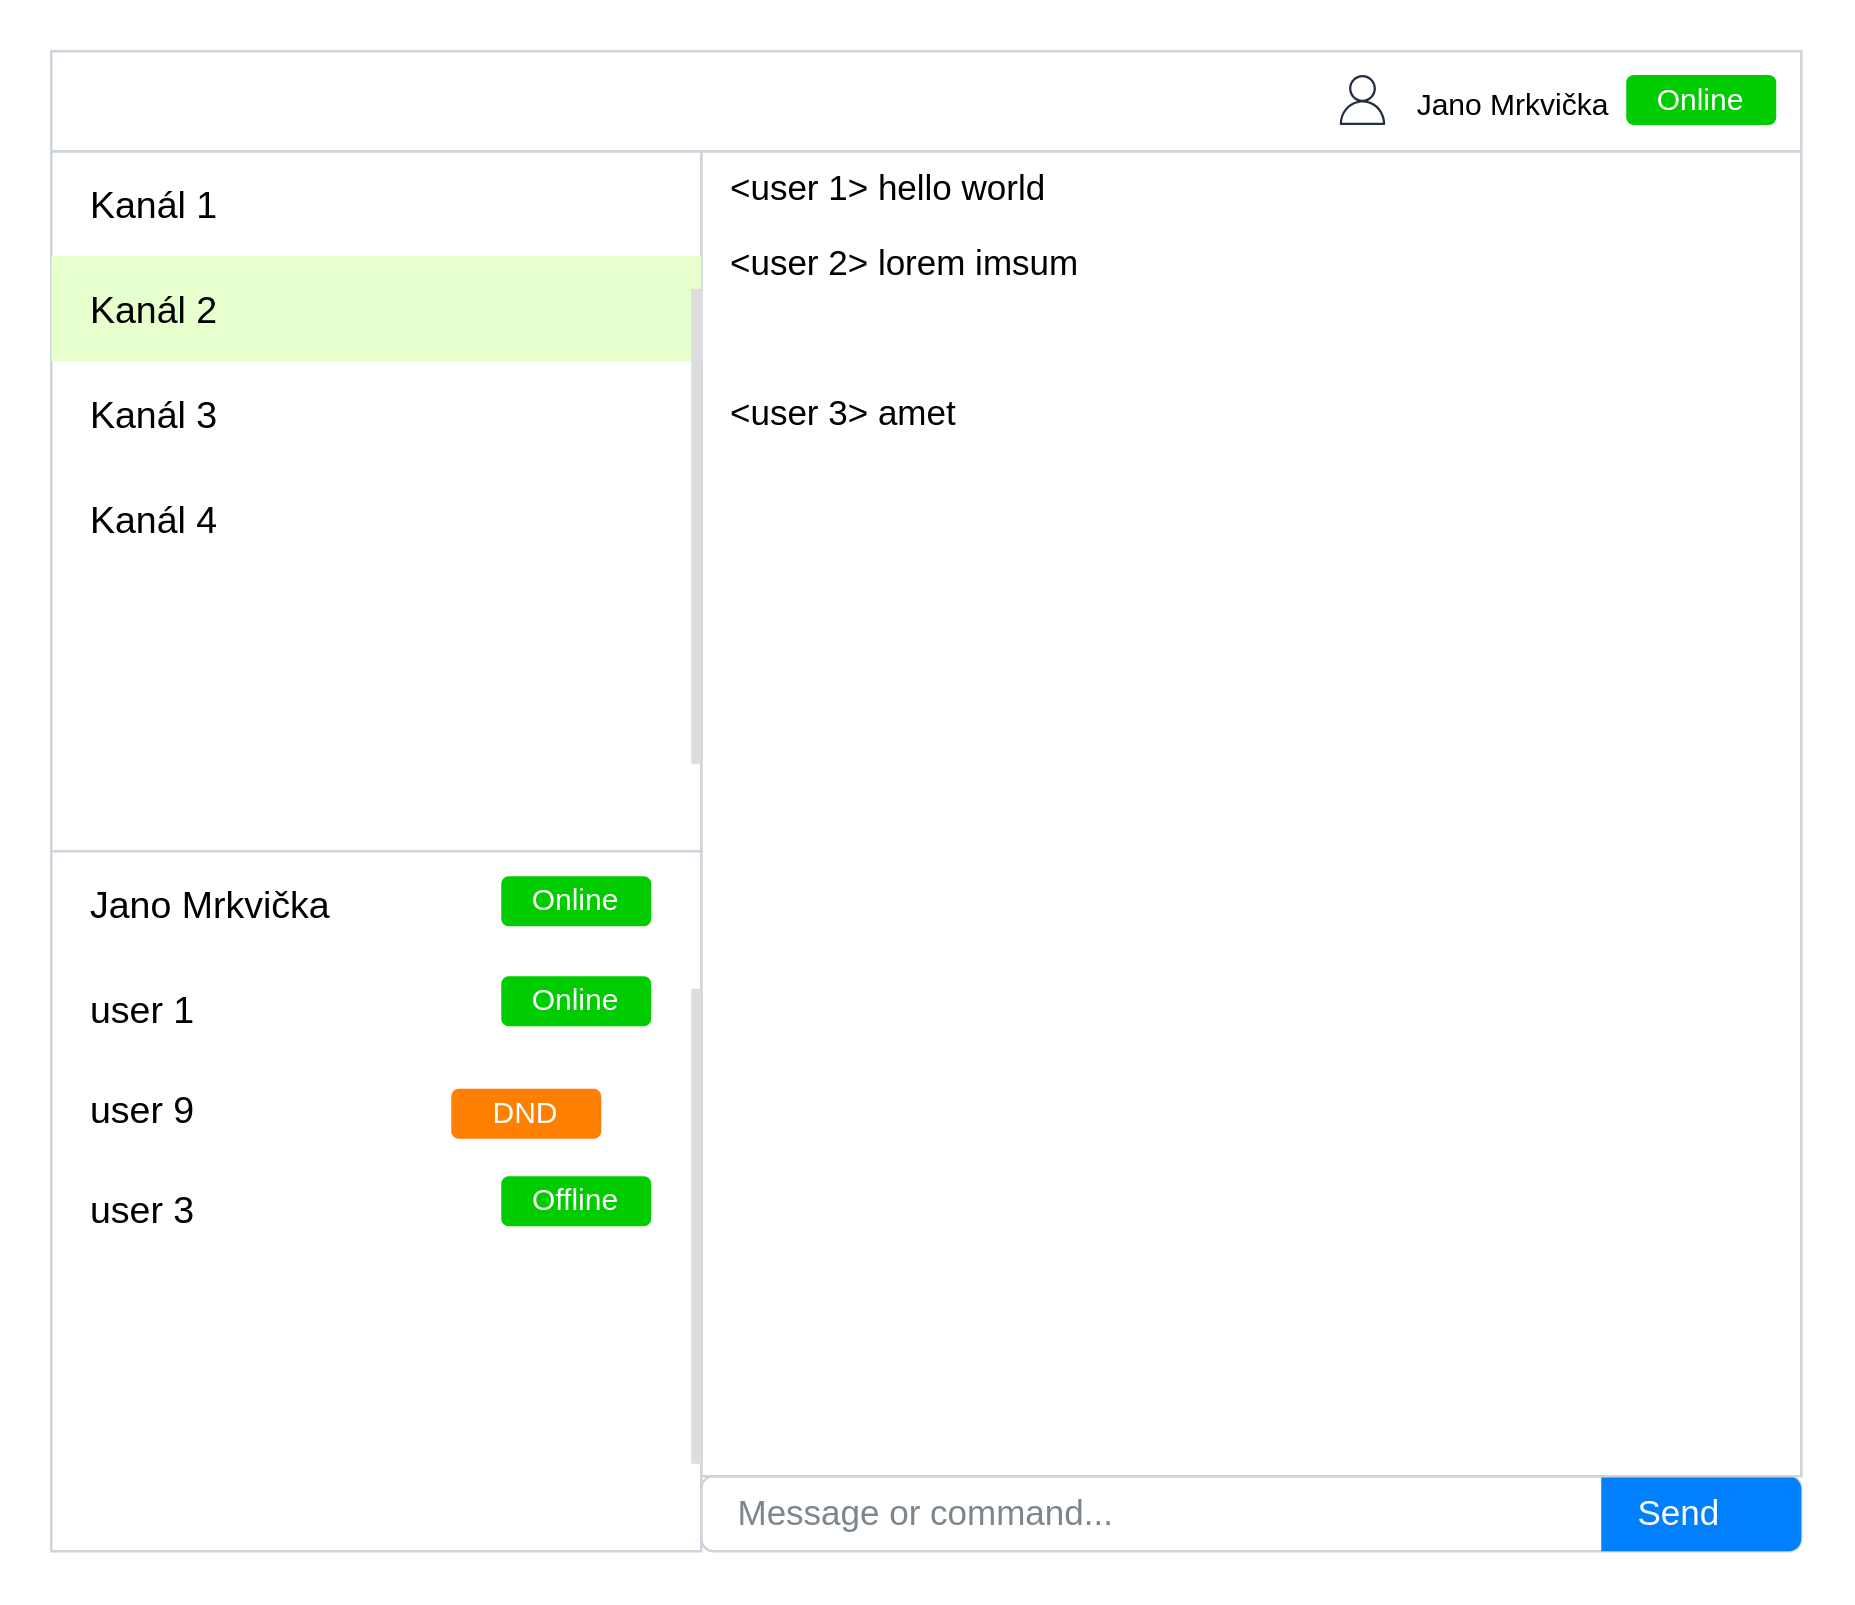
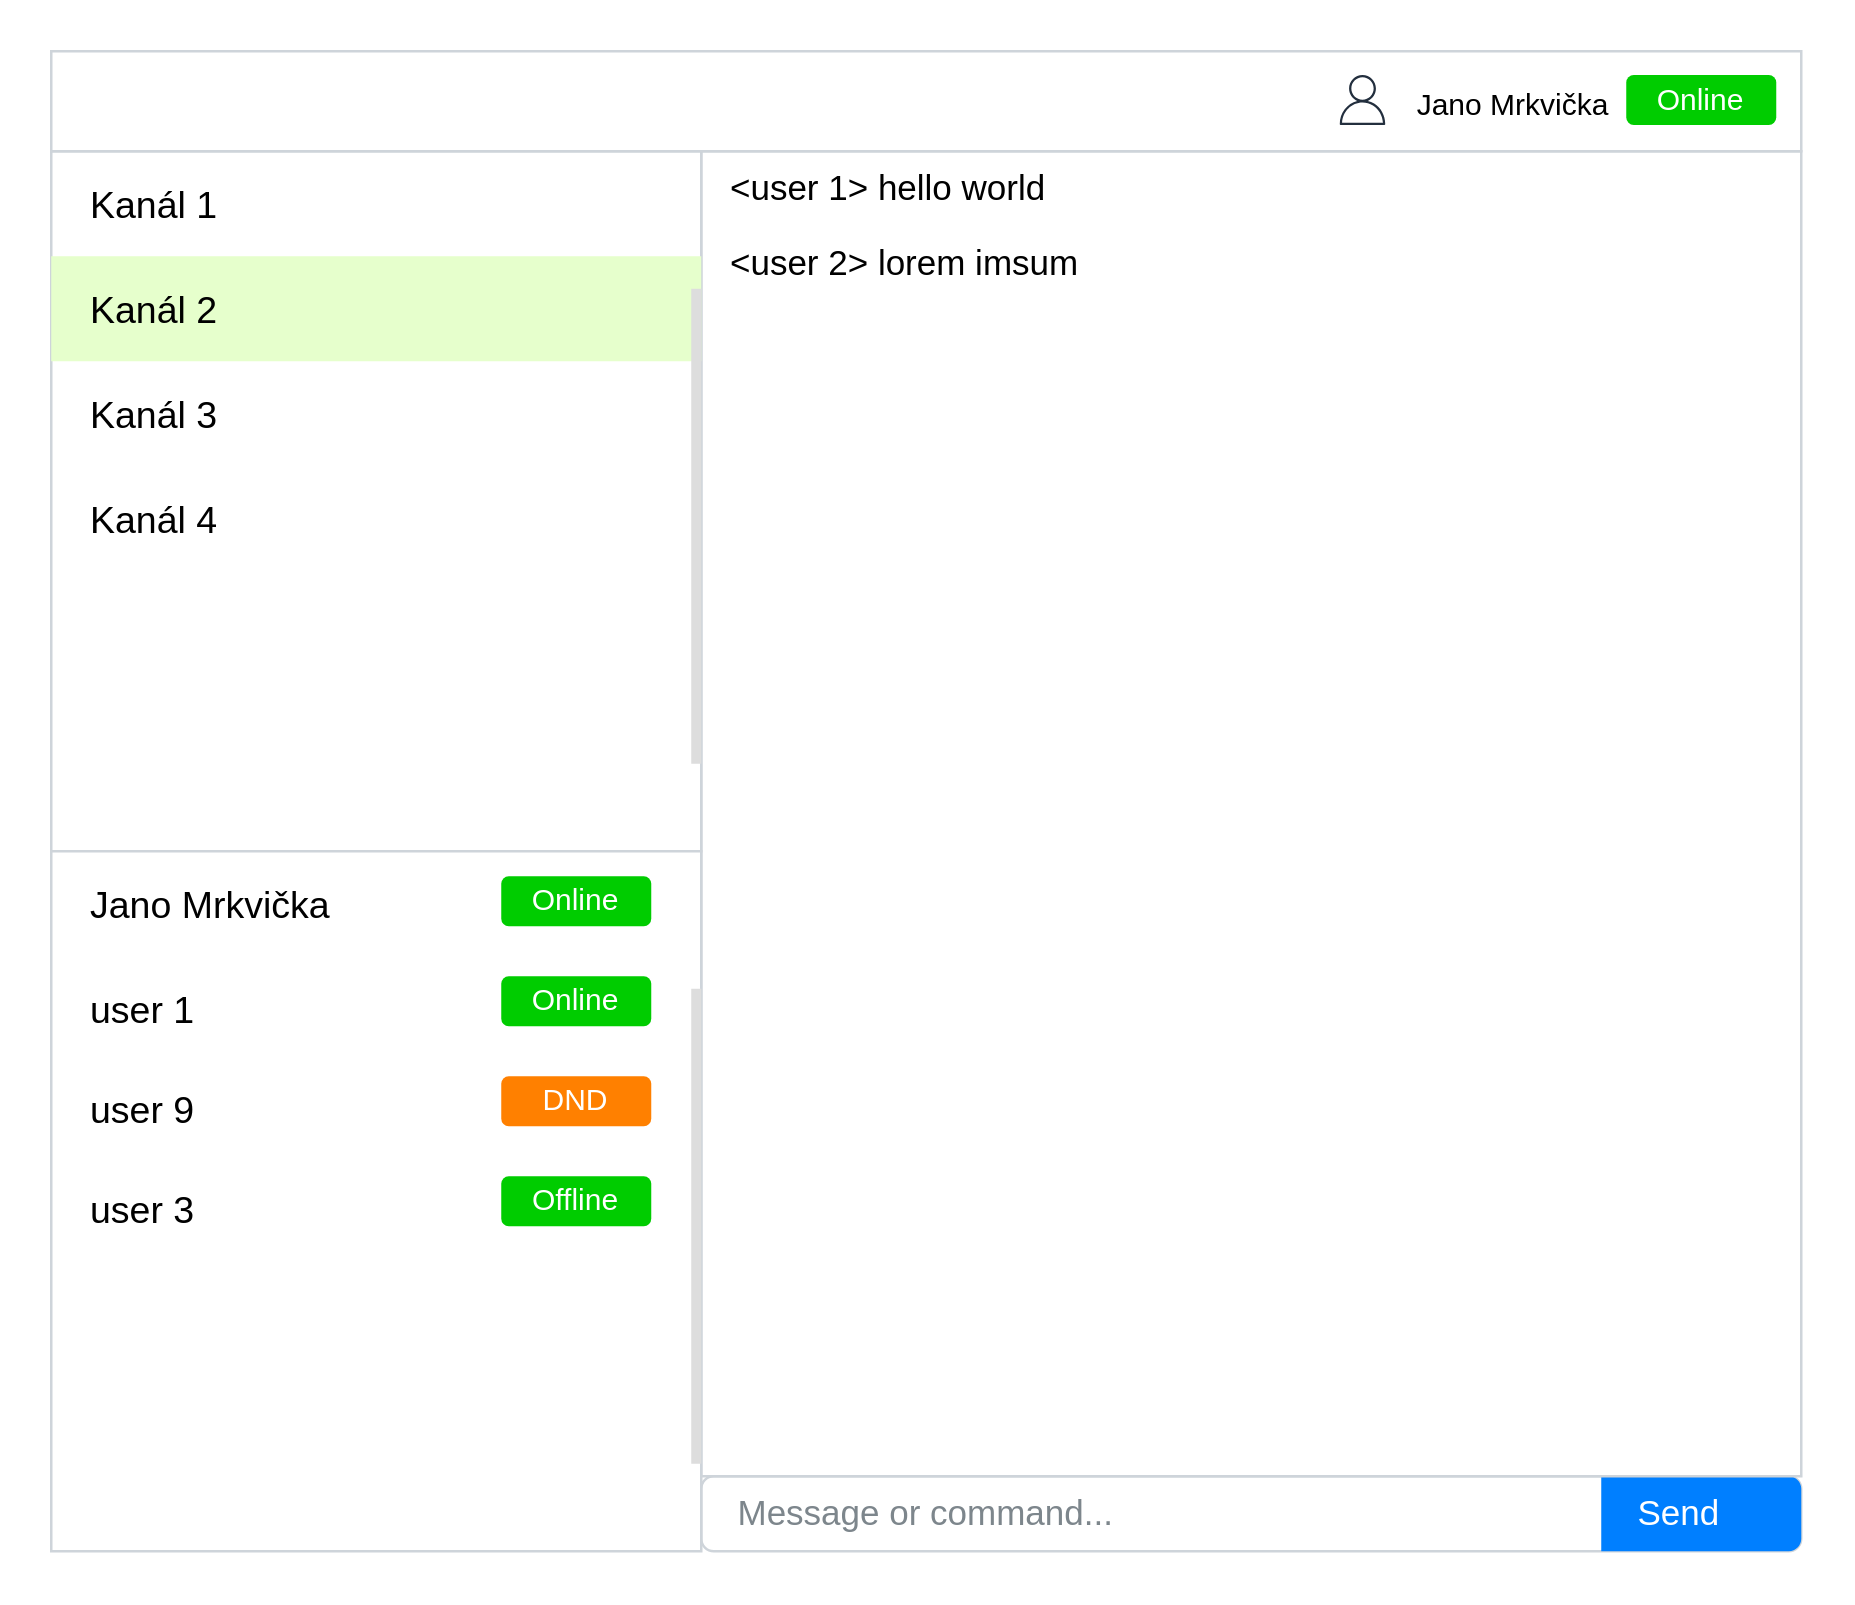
node "<user 3> amet": removed
node "DND": moved (526, 1114) -> (576, 1101)
